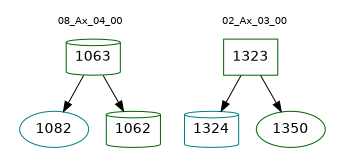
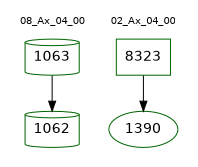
cluster "02_Ax_03_00": label "02_Ax_03_00" -> "02_Ax_04_00"
node "1323": label "1323" -> "8323"
node "1082": removed
node "1324": removed
node "1350": label "1350" -> "1390"
